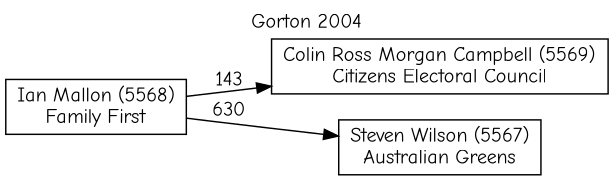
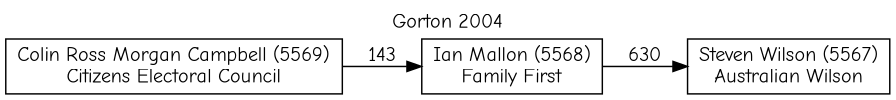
edge "Ian Mallon (5568) Family First" -> "Colin Ross Morgan Campbell (5569) Citizens Electoral Council": reversed
node "Steven Wilson (5567) Australian Greens": label "Steven Wilson (5567) Australian Greens" -> "Steven Wilson (5567) Australian Wilson"
